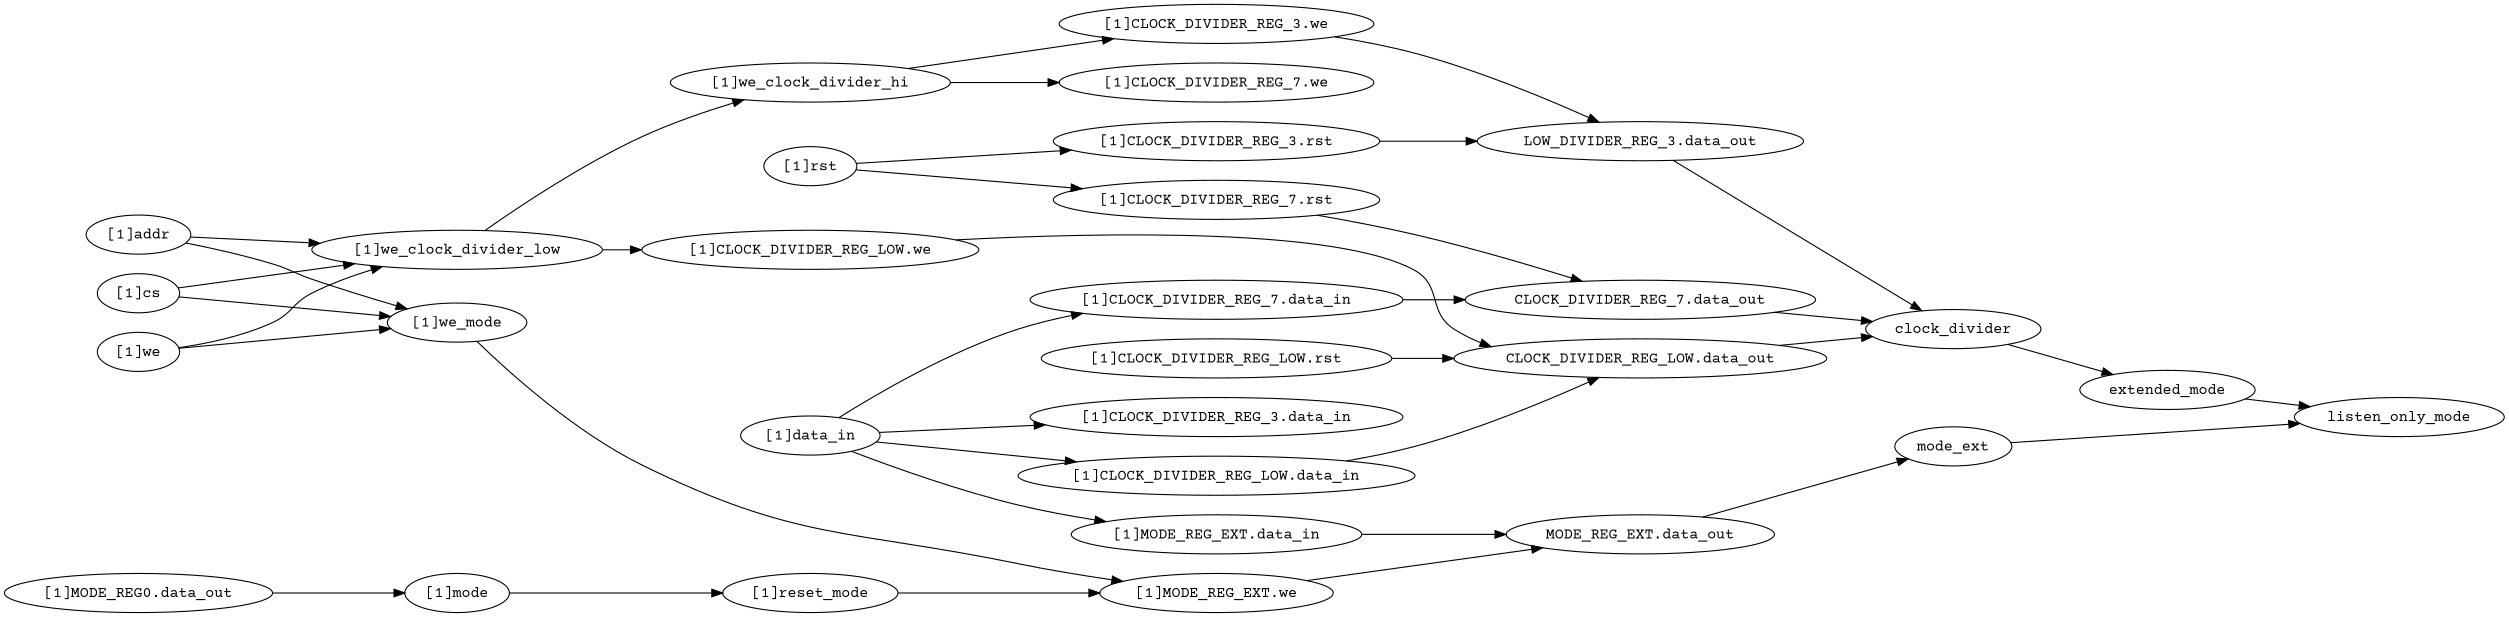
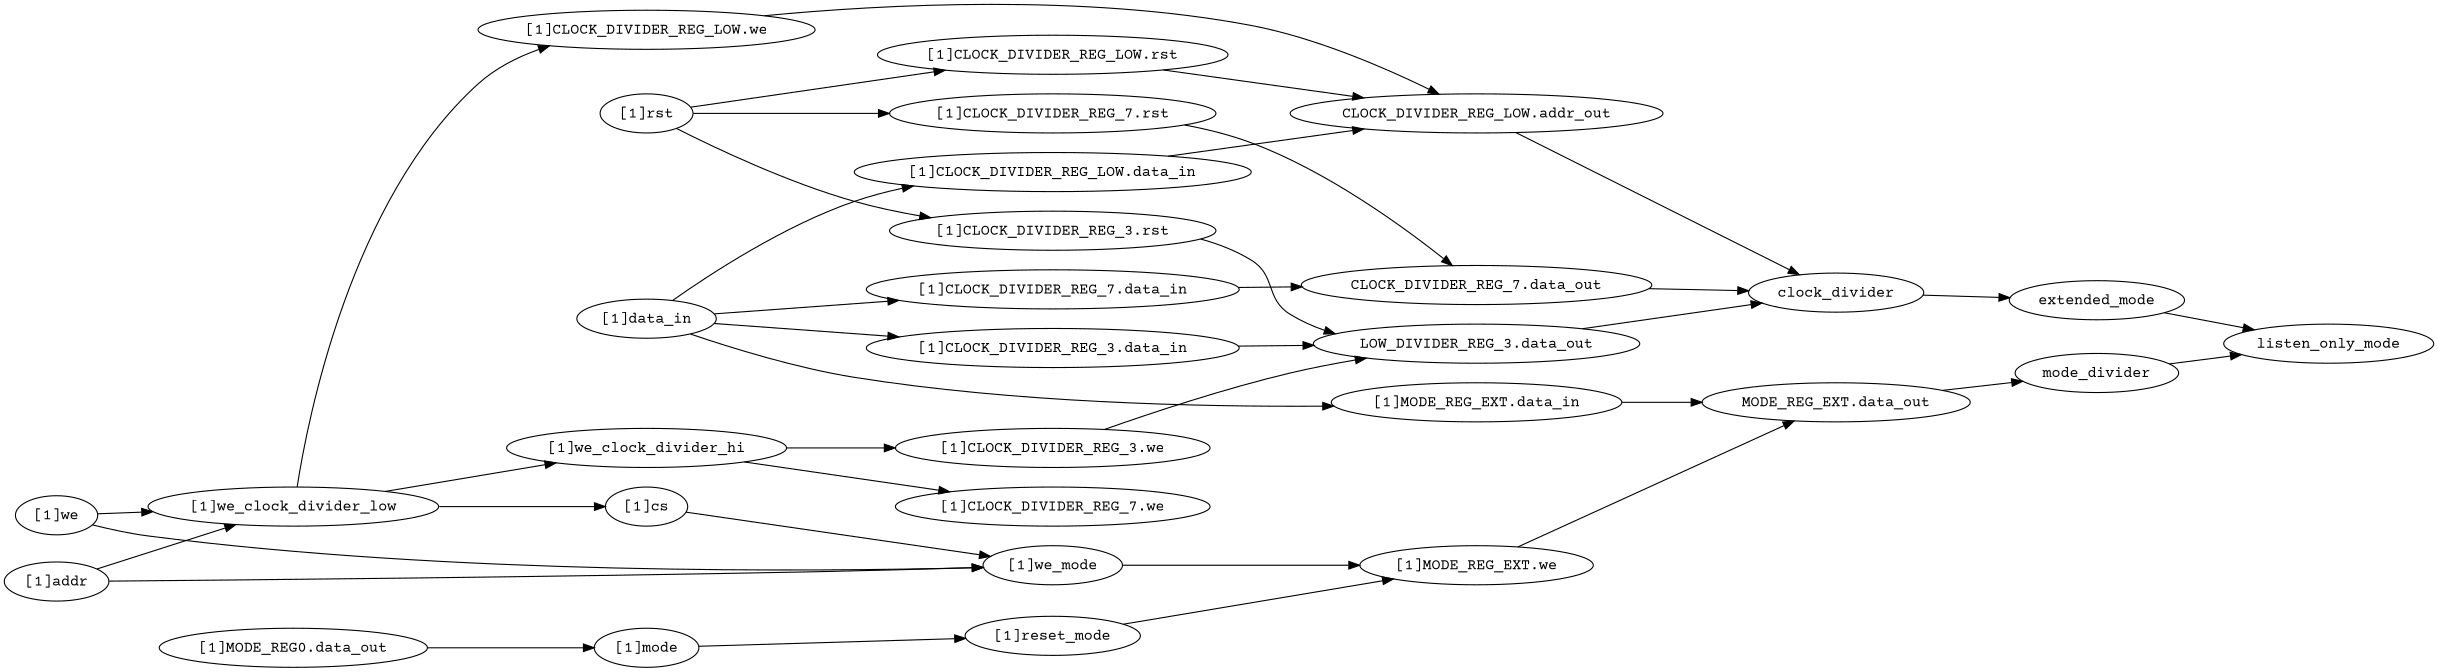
edge "[1]rst" -> "[1]CLOCK_DIVIDER_REG_LOW.rst": added
edge "[1]cs" -> "[1]we_clock_divider_low": reversed
edge "[1]CLOCK_DIVIDER_REG_3.data_in" -> "LOW_DIVIDER_REG_3.data_out": added
node "CLOCK_DIVIDER_REG_LOW.data_out": label "CLOCK_DIVIDER_REG_LOW.data_out" -> "CLOCK_DIVIDER_REG_LOW.addr_out"
node "mode_ext": label "mode_ext" -> "mode_divider"
